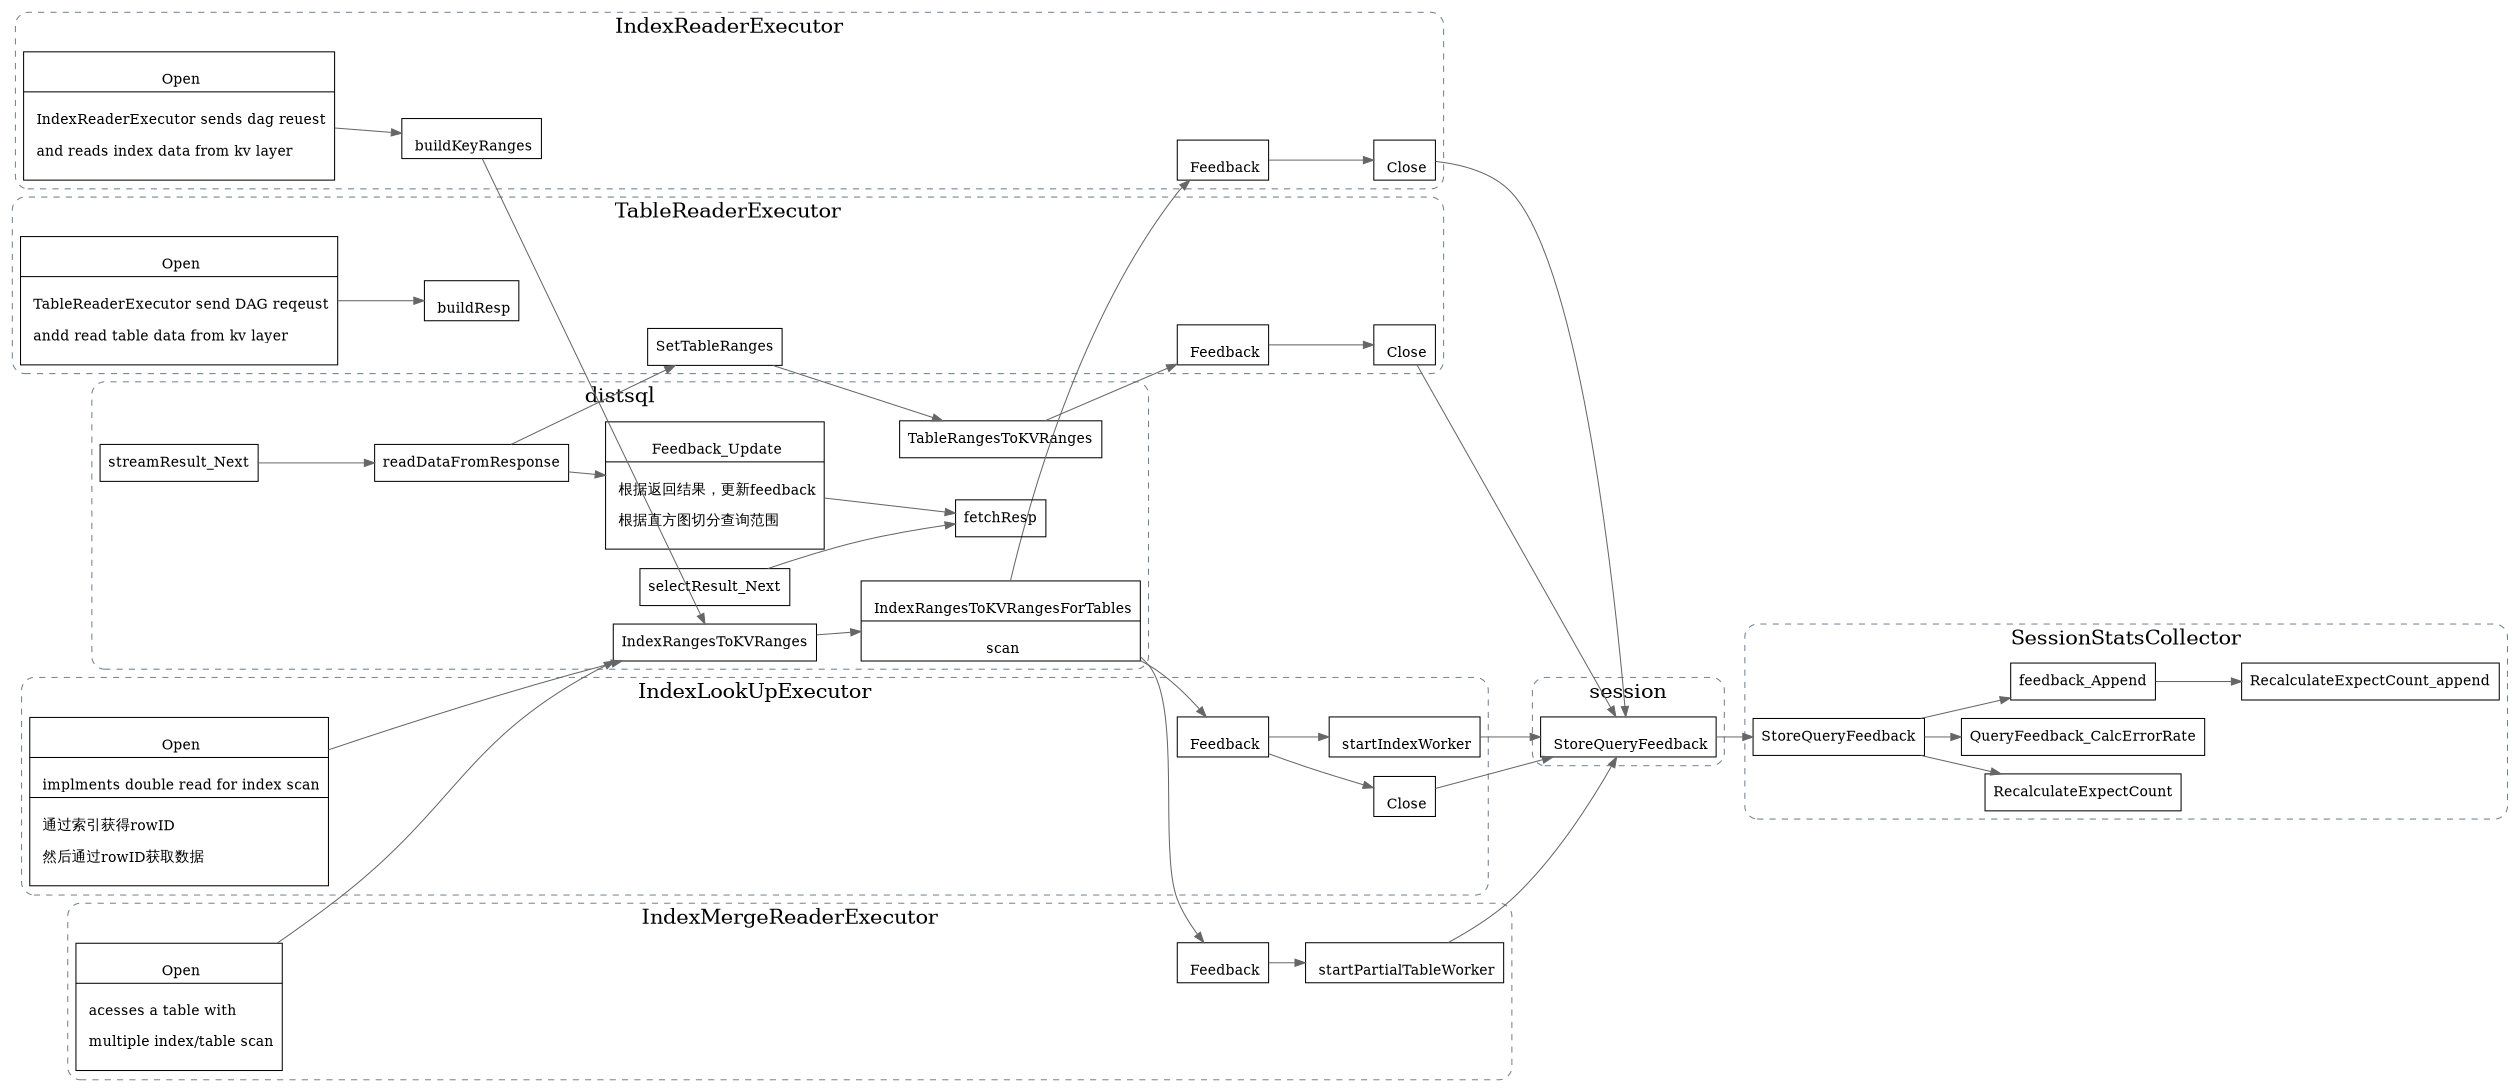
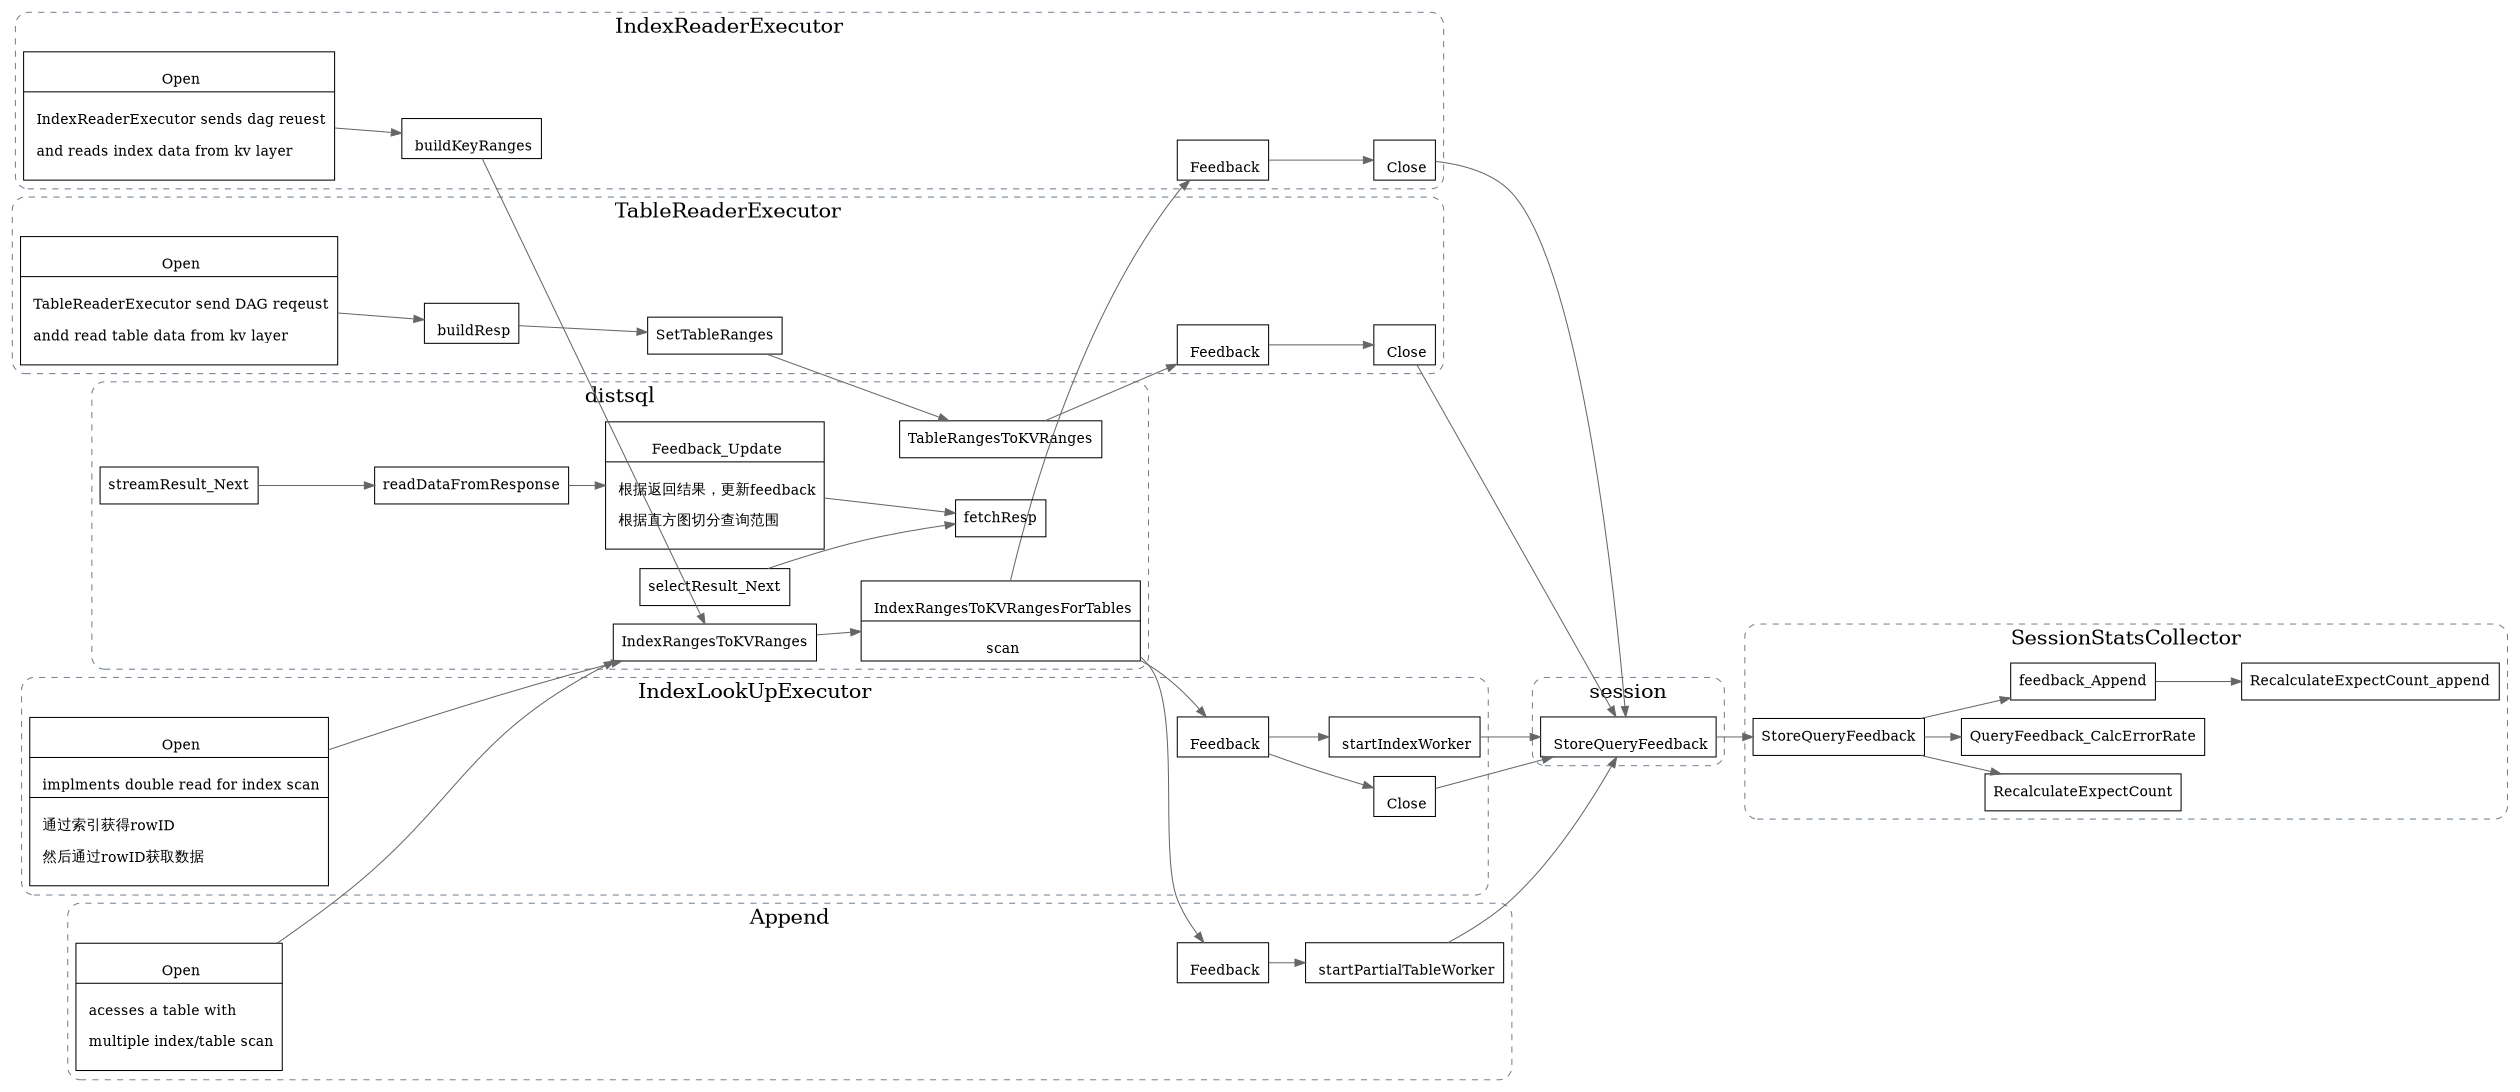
edge "readDataFromResponse" -> "SetTableRanges": now "buildResp" -> "SetTableRanges"
cluster "IndexMergeReaderExecutor": label "IndexMergeReaderExecutor" -> "Append"
